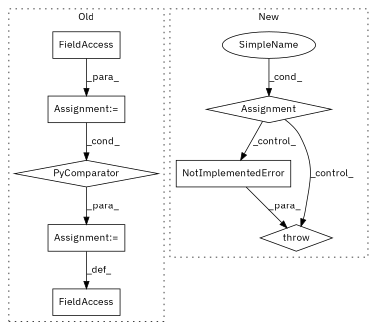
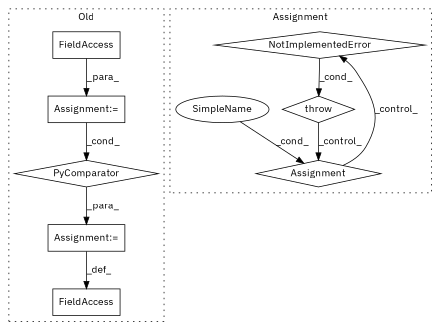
cluster "New": label "New" -> "Assignment"
edge "Assignment" -> "throw": reversed
node "NotImplementedError": shape box -> diamond
edge "NotImplementedError" -> "throw": label "_para_" -> "_cond_"
